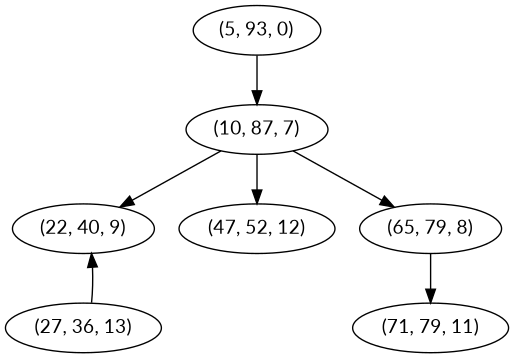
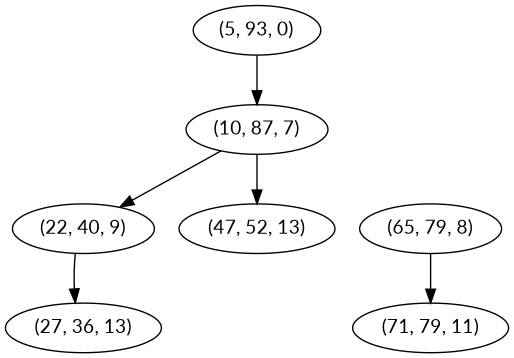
edge "(10, 87, 7)" -> "(65, 79, 8)": removed
node "(47, 52, 12)": label "(47, 52, 12)" -> "(47, 52, 13)"
edge "(27, 36, 13)" -> "(22, 40, 9)": reversed
